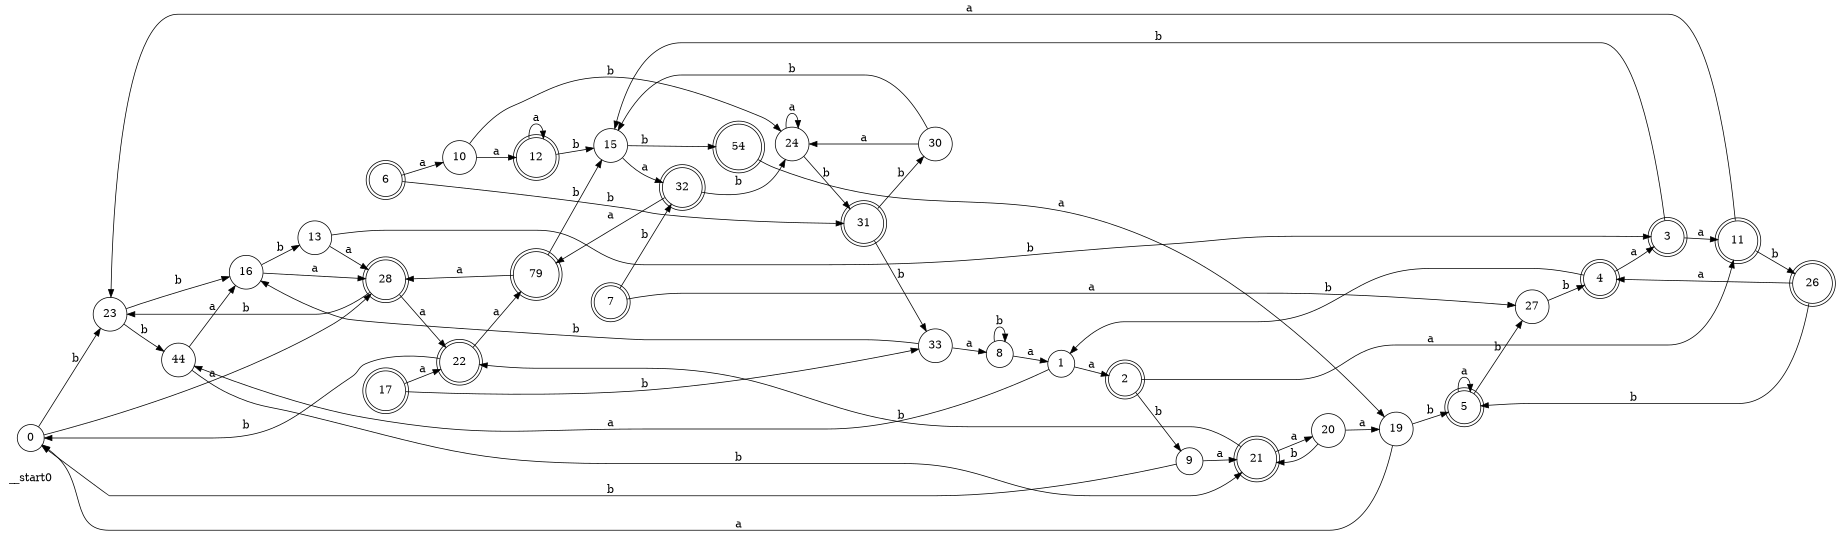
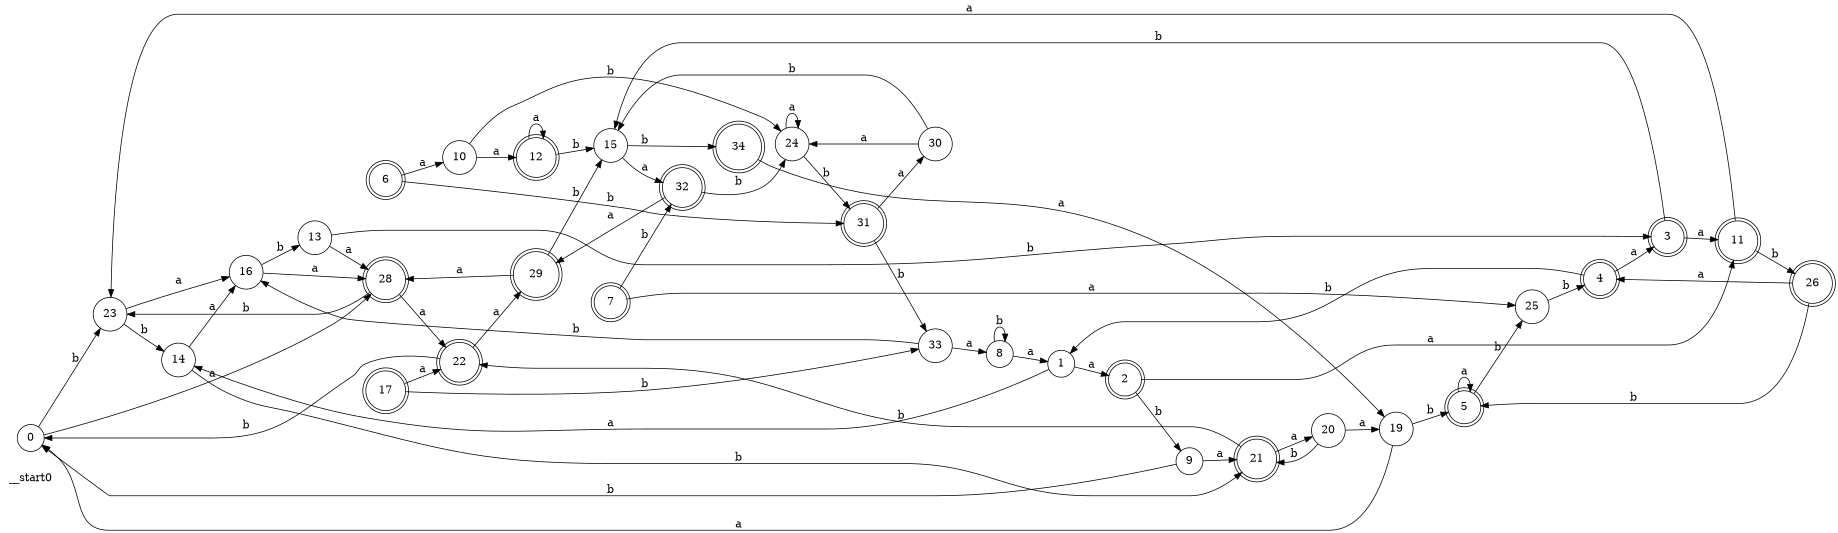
node "54": label "54" -> "34"
edge "31" -> "30": label "b" -> "a"
node "79": label "79" -> "29"
edge "23" -> "16": label "b" -> "a"
node "27": label "27" -> "25"
node "44": label "44" -> "14"
